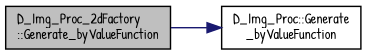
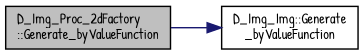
node "D_Img_Proc::Generate _byValueFunction": label "D_Img_Proc::Generate _byValueFunction" -> "D_Img_Img::Generate _byValueFunction"
